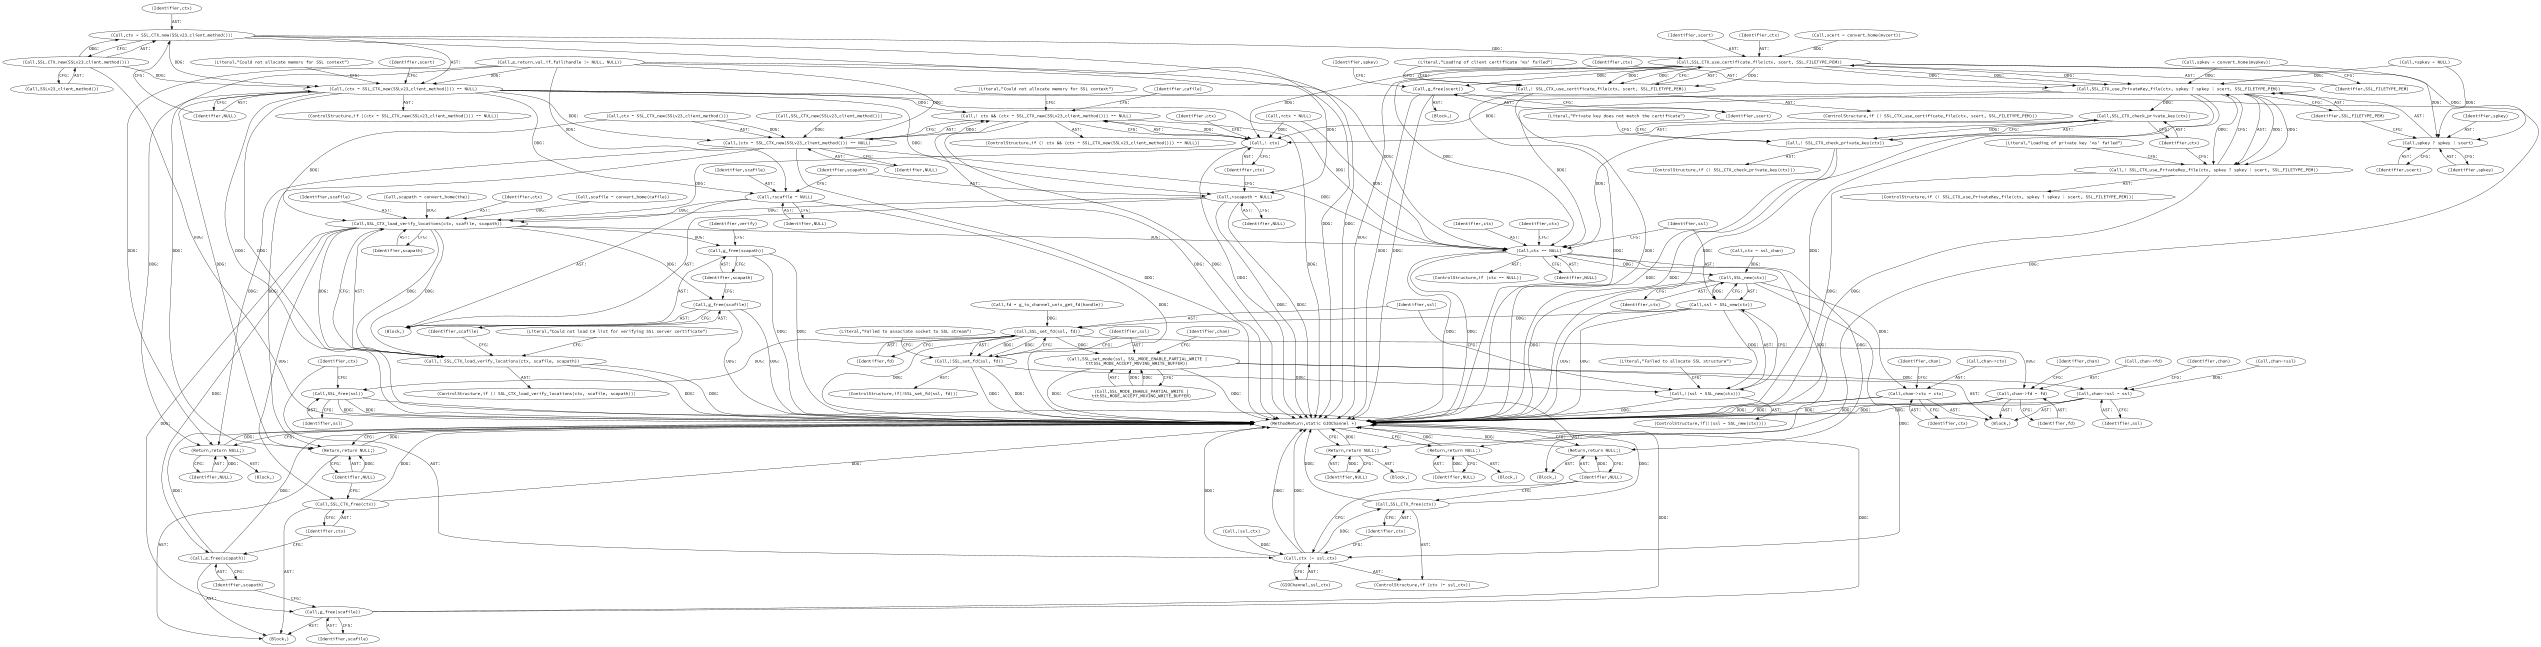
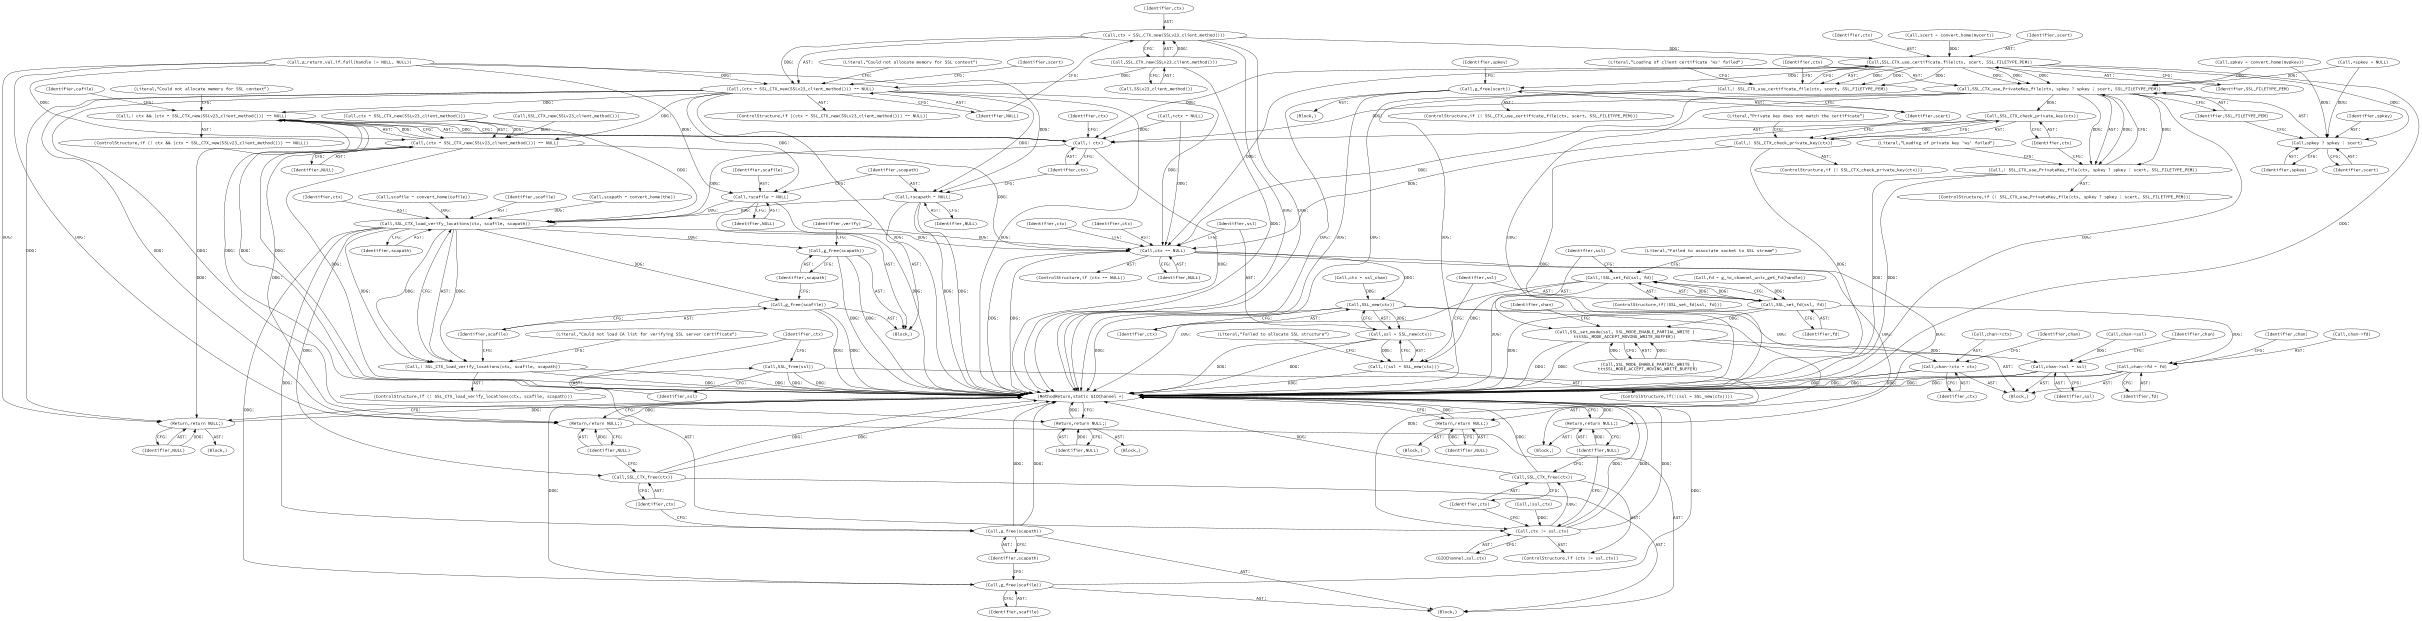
edge "(Call,g_return_val_if_fail(handle != NULL, NULL))" -> "(Call,ctx == NULL)": now "(Identifier,verify)" -> "(Call,ctx == NULL)"
edge "(Call,ssl = SSL_new(ctx))" -> "(Call,SSL_set_fd(ssl, fd))": removed, label "DDG:"
edge "(Call,SSL_set_fd(ssl, fd))" -> "(Call,SSL_free(ssl))": removed, label "DDG:"
